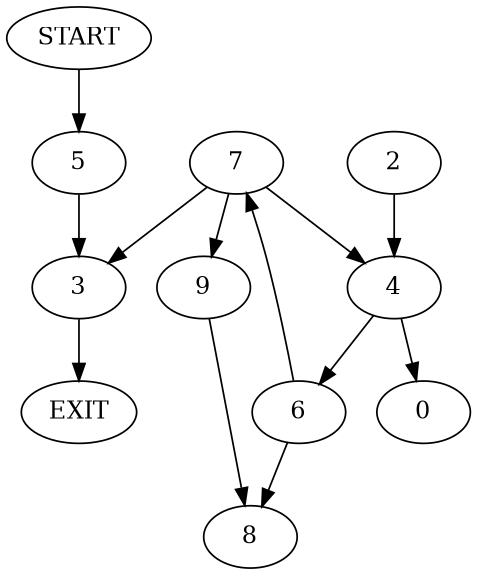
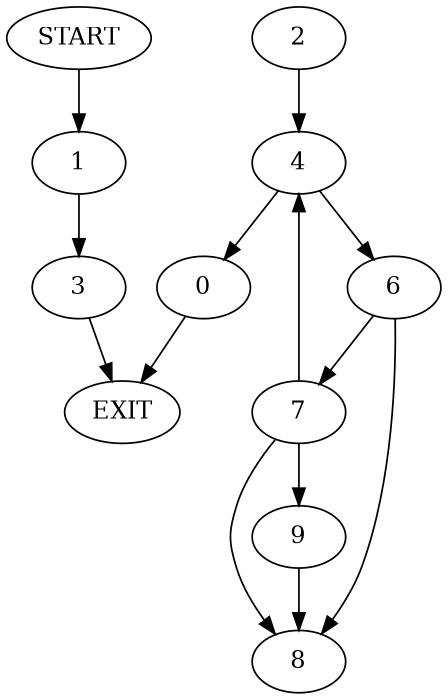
node "5": label "5" -> "1"
edge "7" -> "3": now "7" -> "8"
edge "0" -> "EXIT": added
